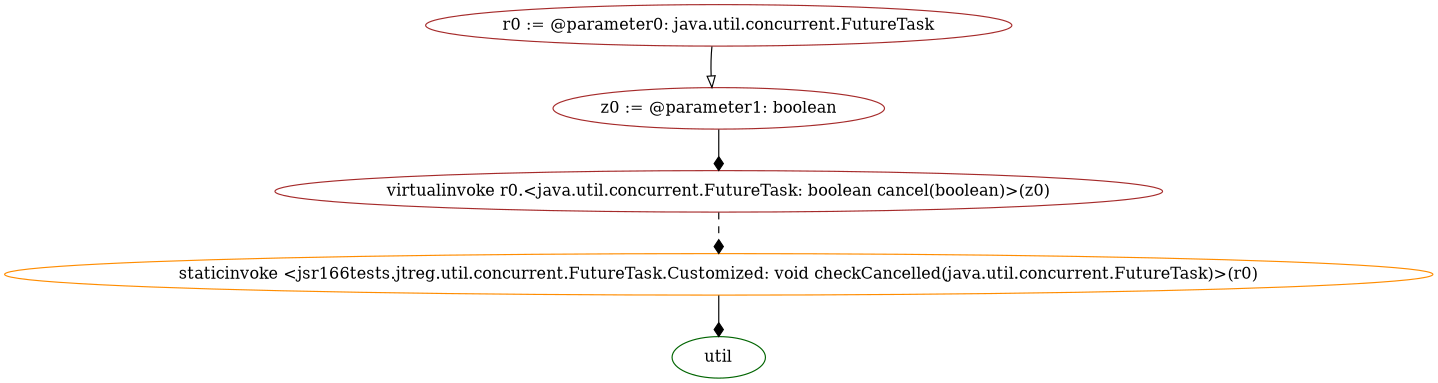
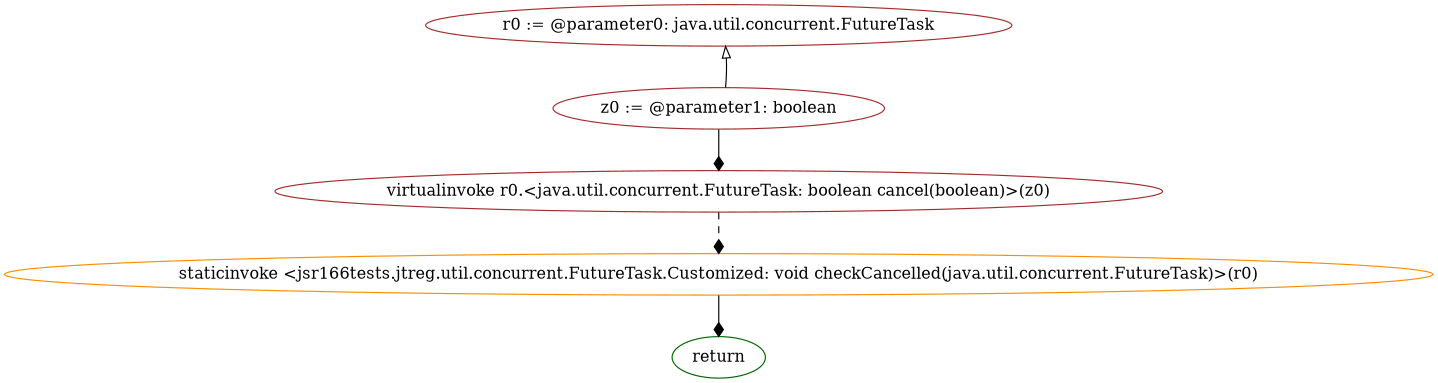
edge "r0 := @parameter0: java.util.concurrent.FutureTask" -> "z0 := @parameter1: boolean": reversed
node "util": label "util" -> "return"
